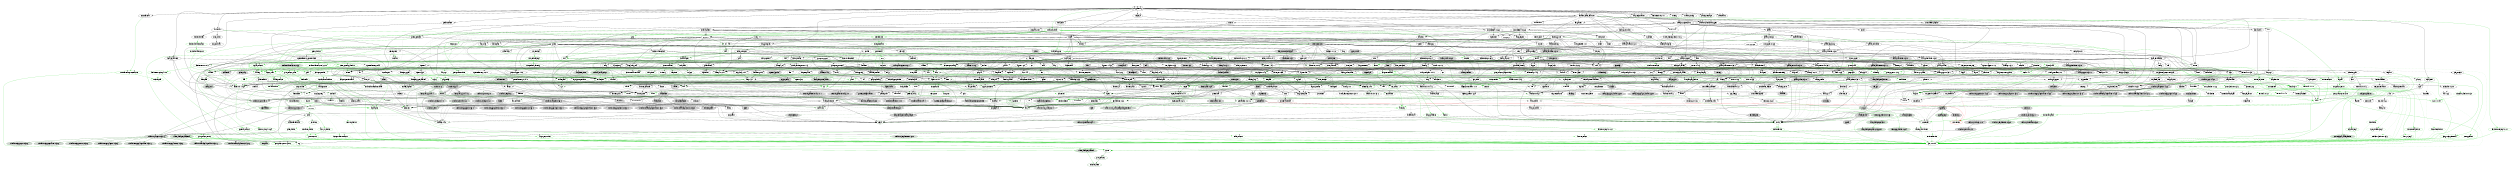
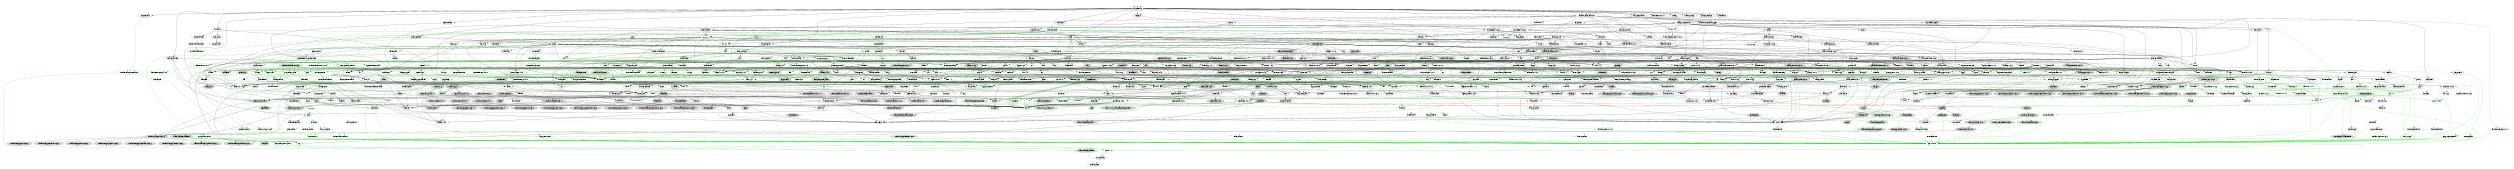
node "ed25519-dalek": label "ed25519-dalek" -> "ed25519-snap"
node "event-listener-strategy": added
